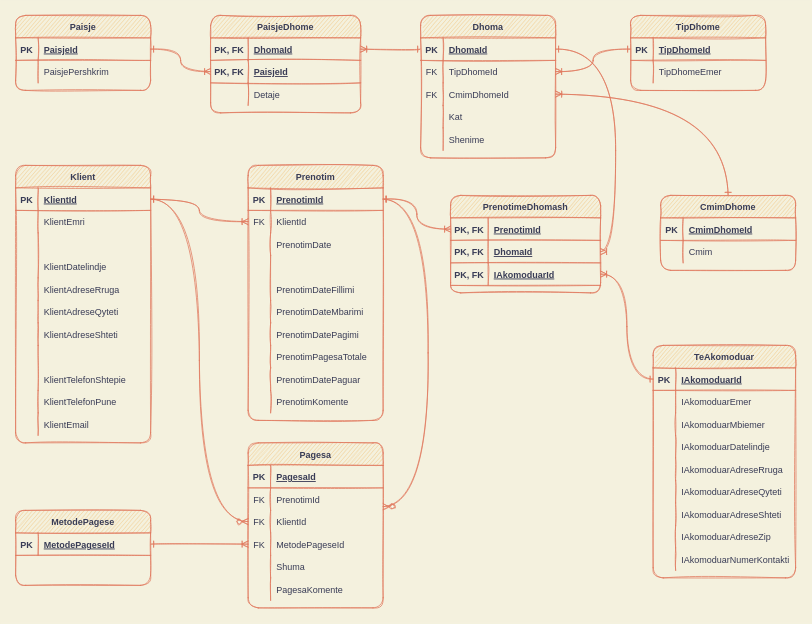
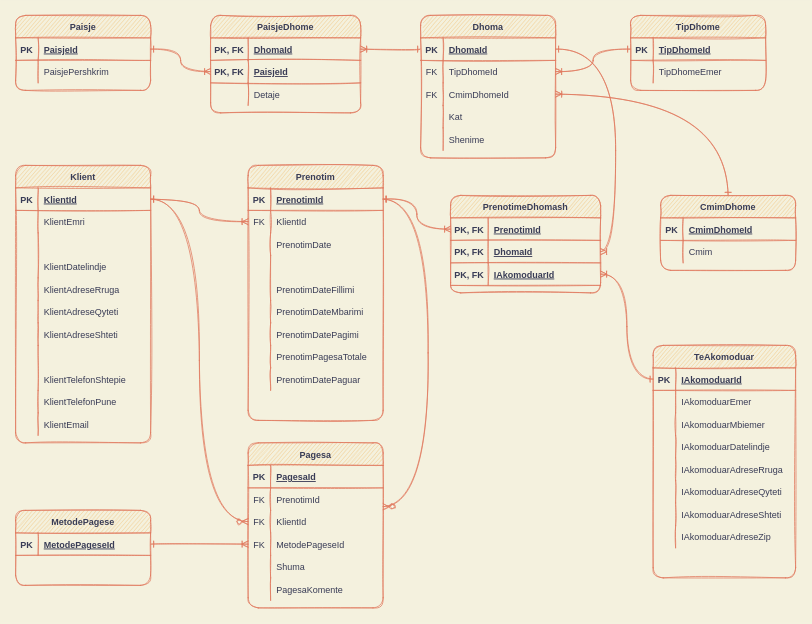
node "PrenotimKomente": removed
node "IAkomoduarNumerKontakti": removed
